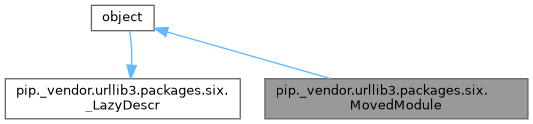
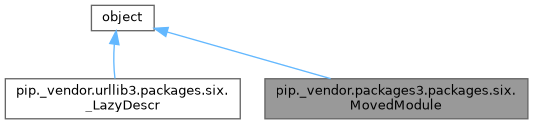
edge "object" -> "pip._vendor.urllib3.packages.six. _LazyDescr": reversed
node "pip._vendor.urllib3.packages.six. MovedModule": label "pip._vendor.urllib3.packages.six. MovedModule" -> "pip._vendor.packages3.packages.six. MovedModule"
